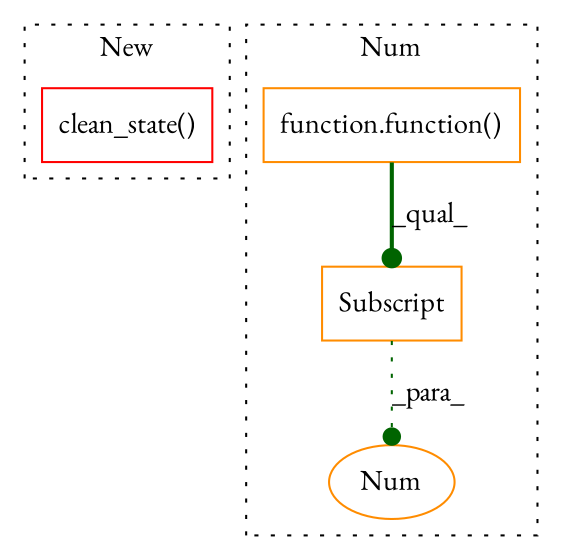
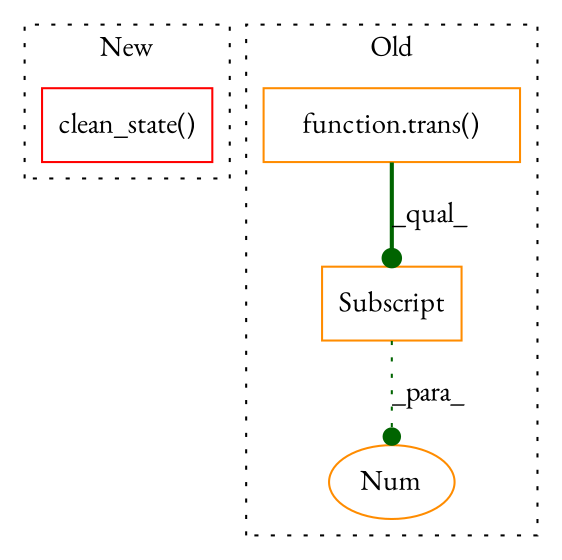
cluster "Num": label "Num" -> "Old"
node "function.function()": label "function.function()" -> "function.trans()"
